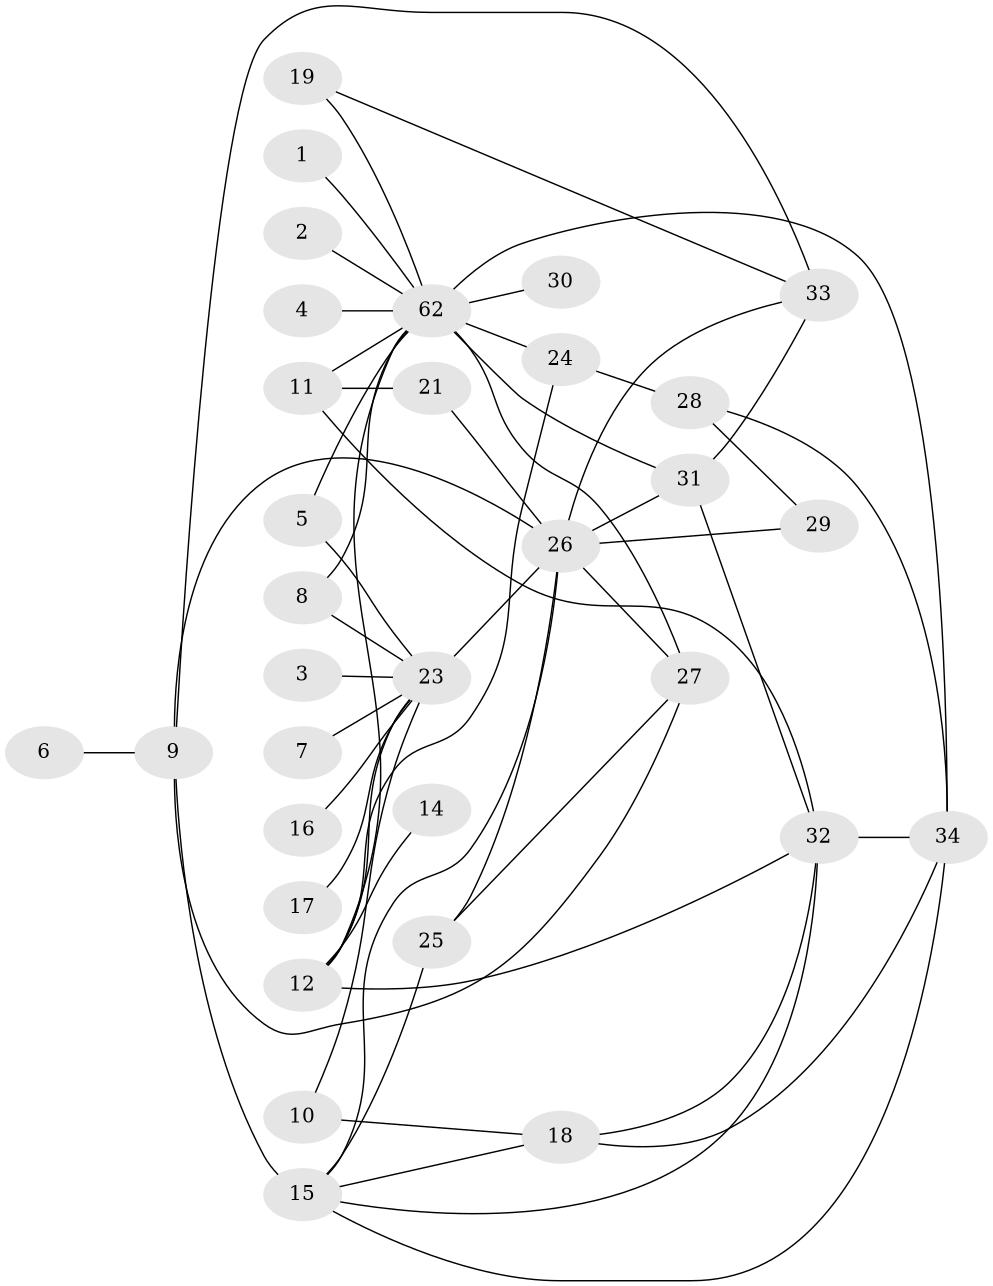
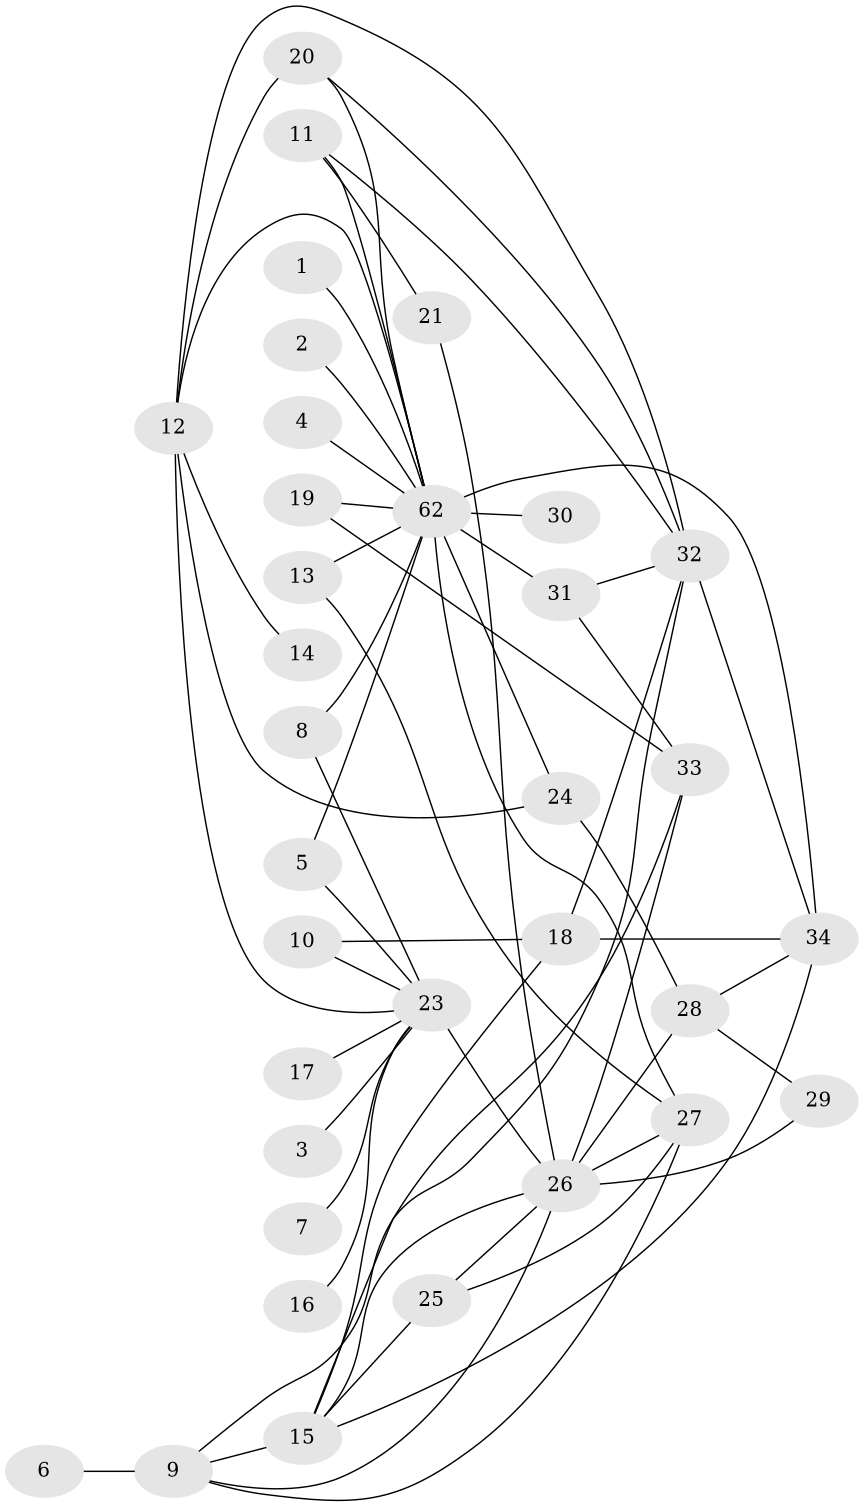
node "20": added
edge "31" -- "26": now "28" -- "26"
node "13": added
